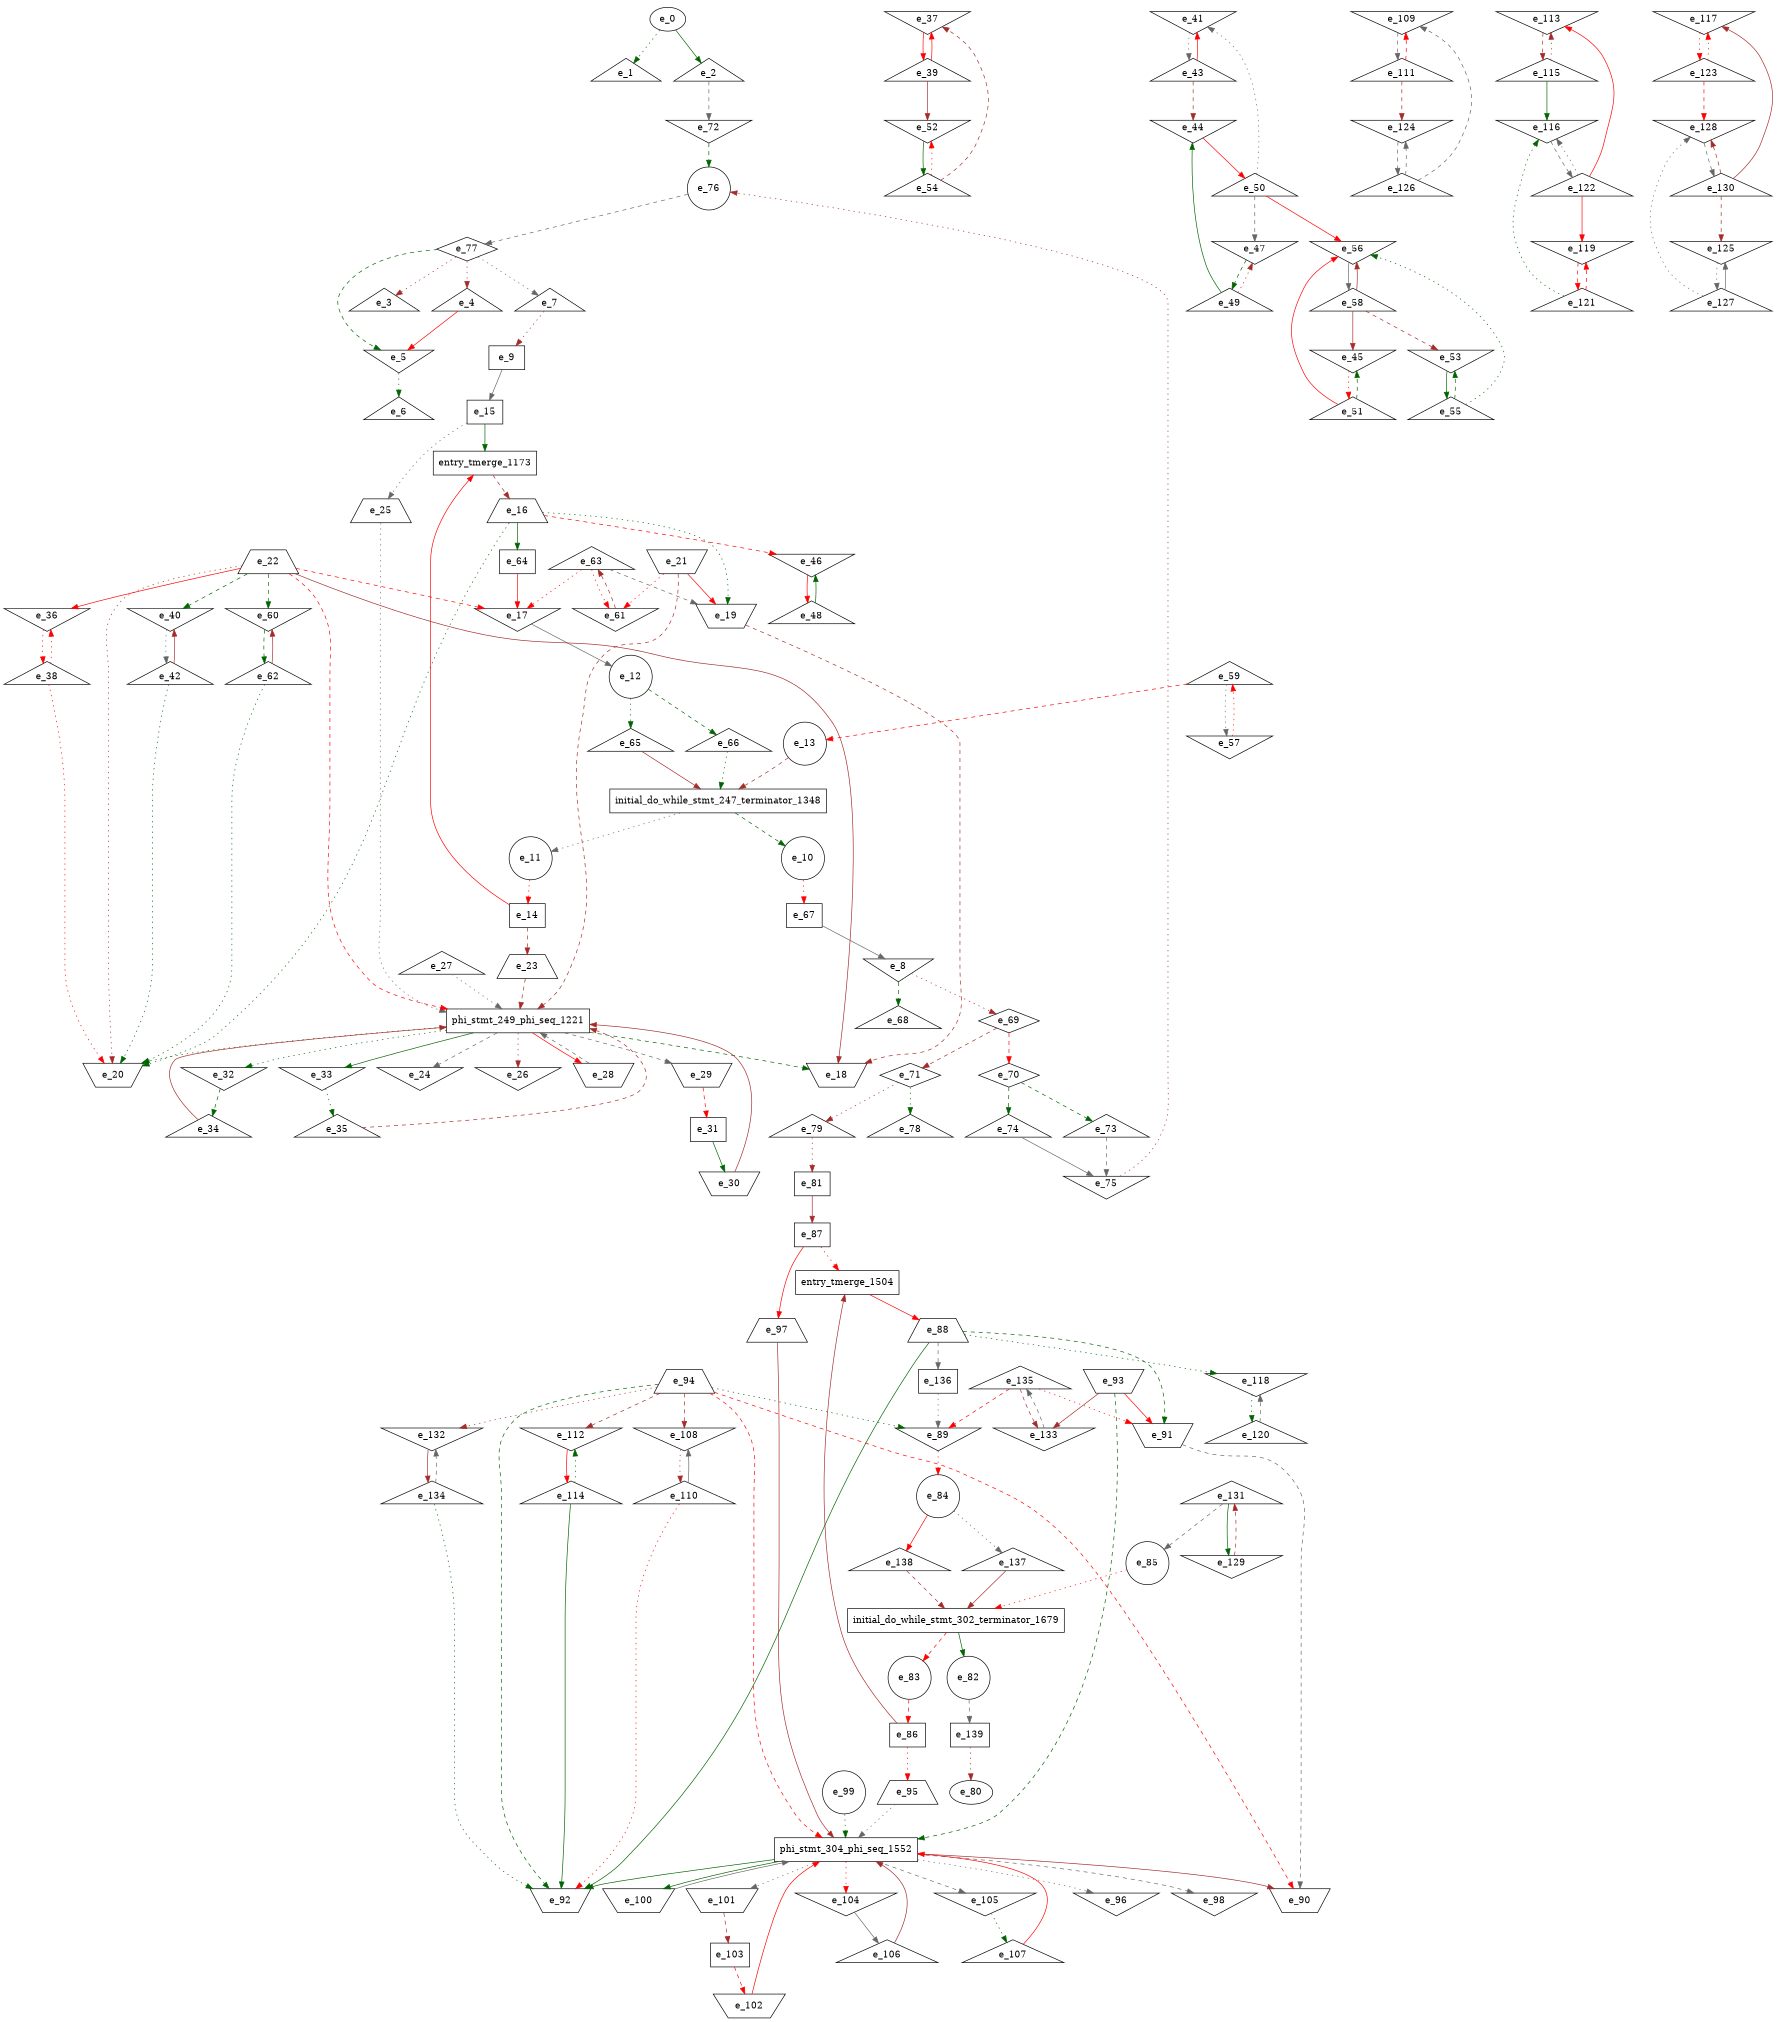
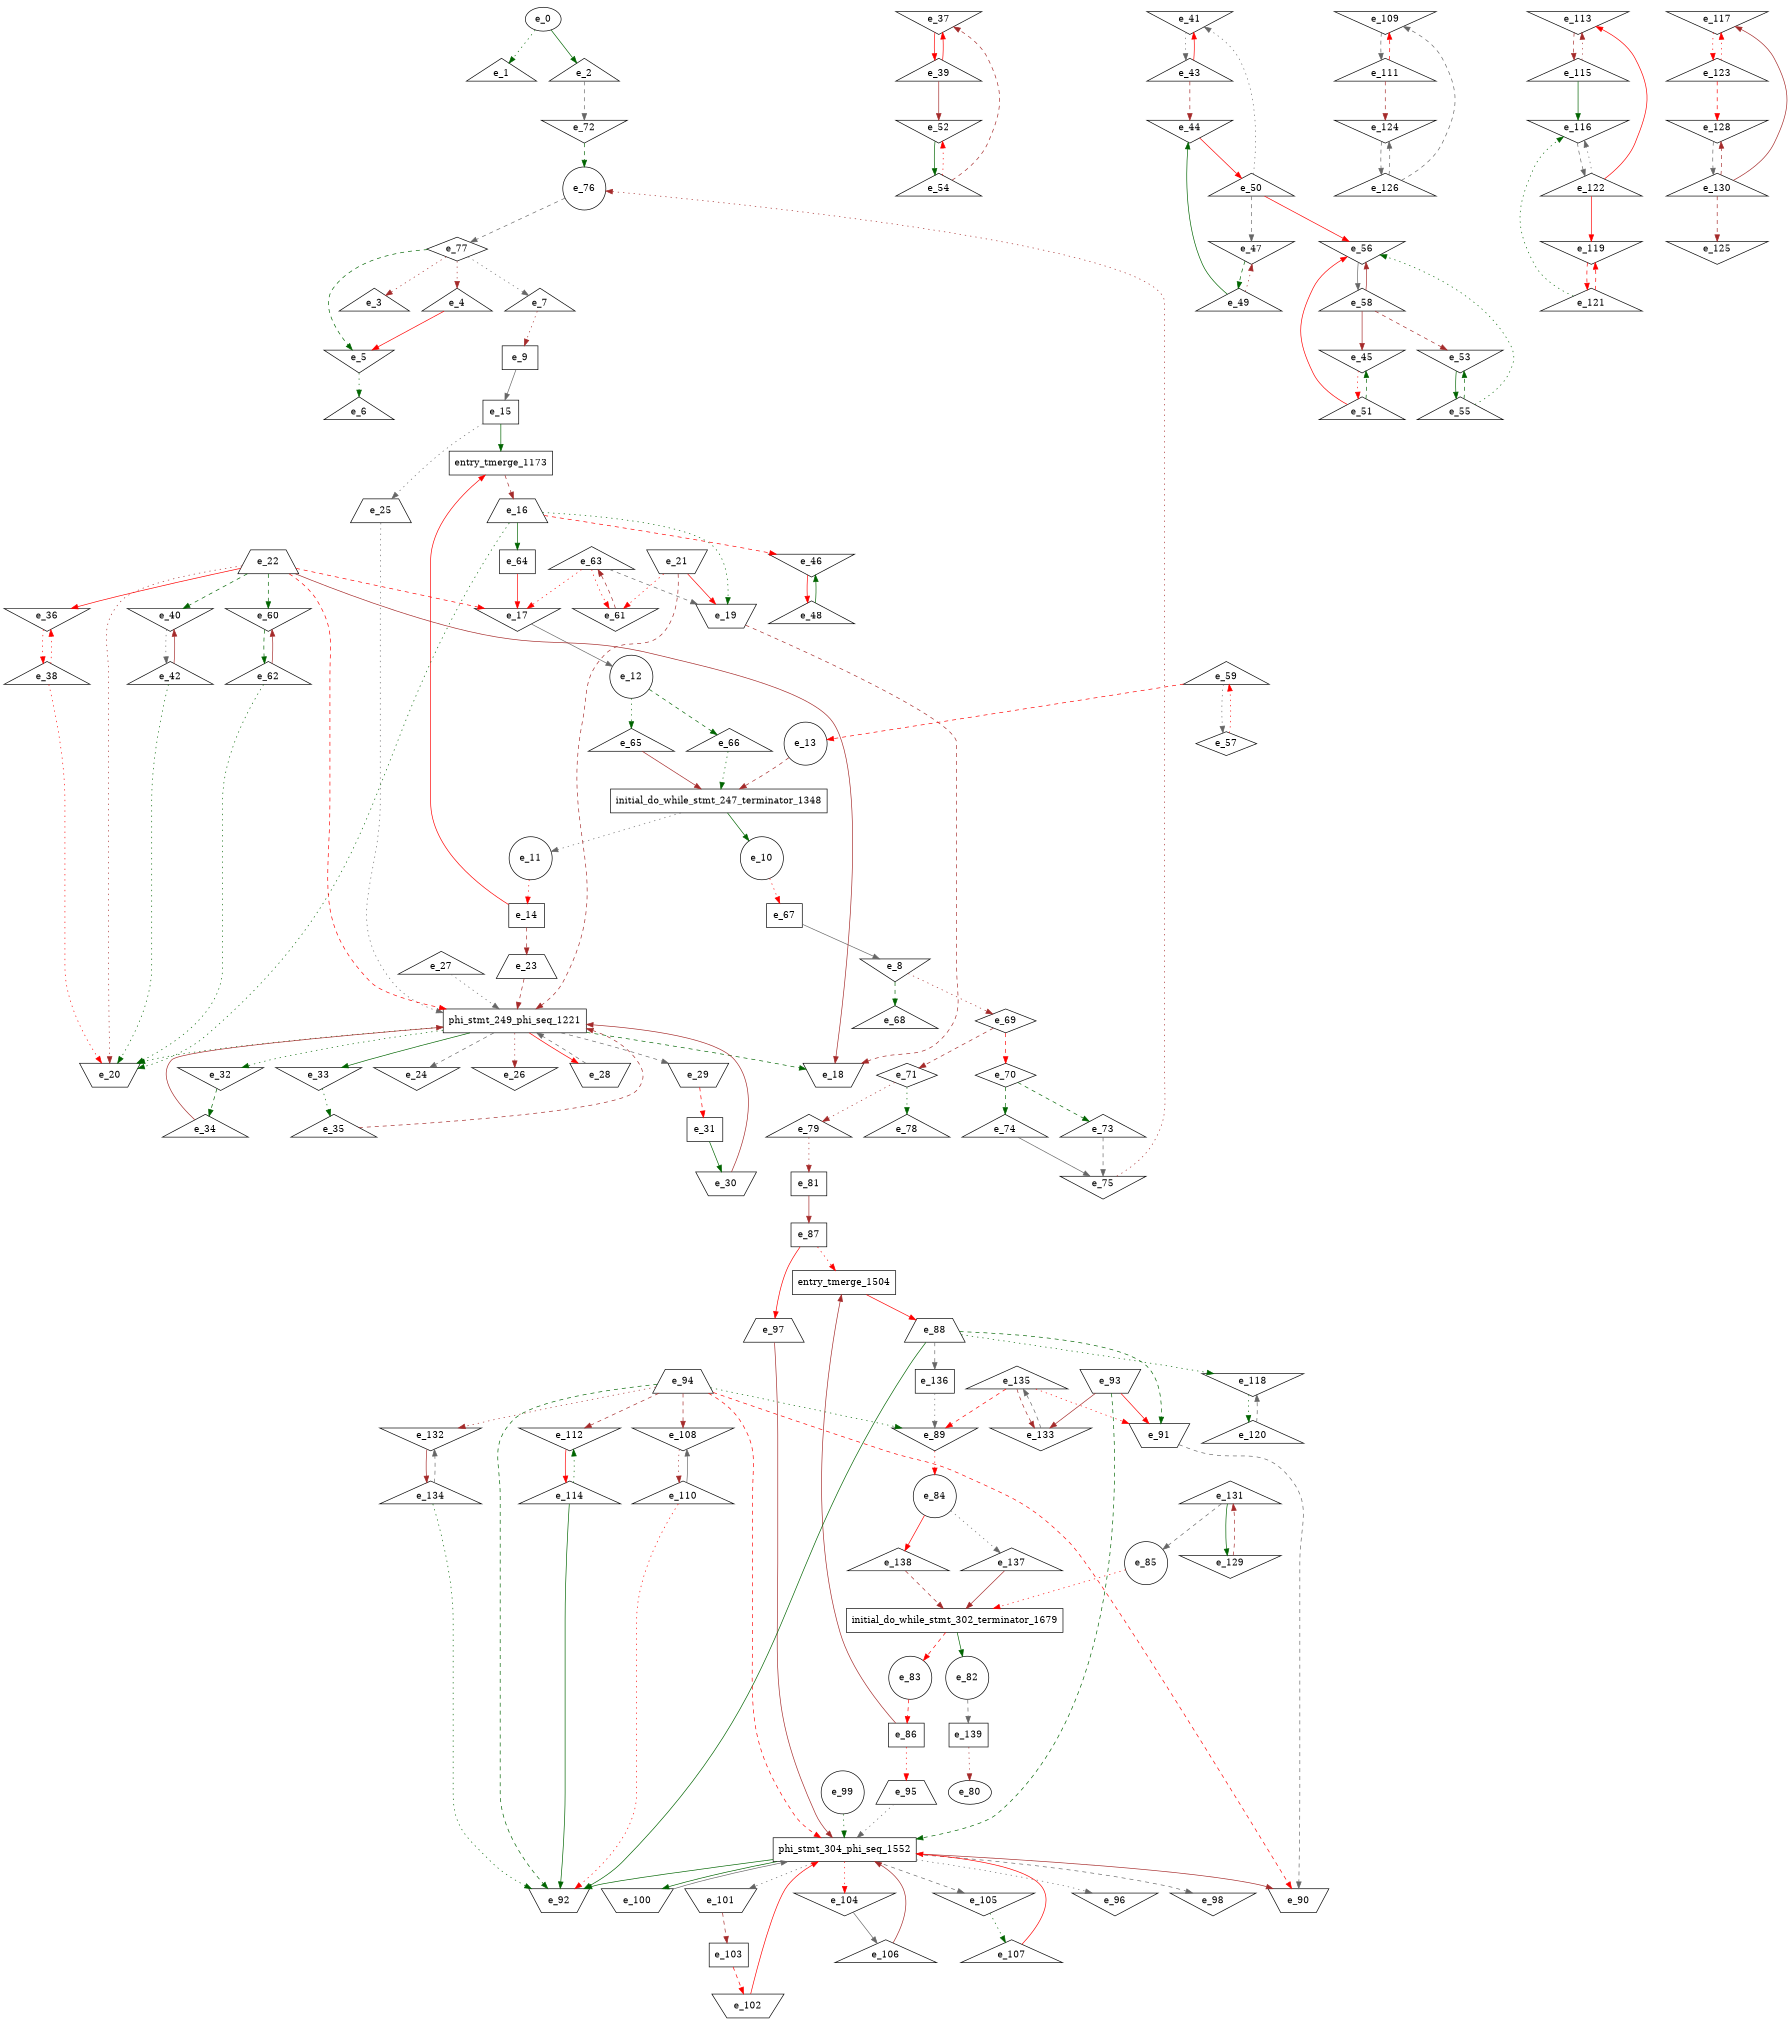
node "e_127": removed
node "e_57": shape invtriangle -> diamond
edge "initial_do_while_stmt_247_terminator_1348" -> "e_10": style dashed -> solid
